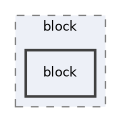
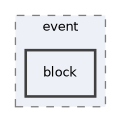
cluster "block": label "block" -> "event"
